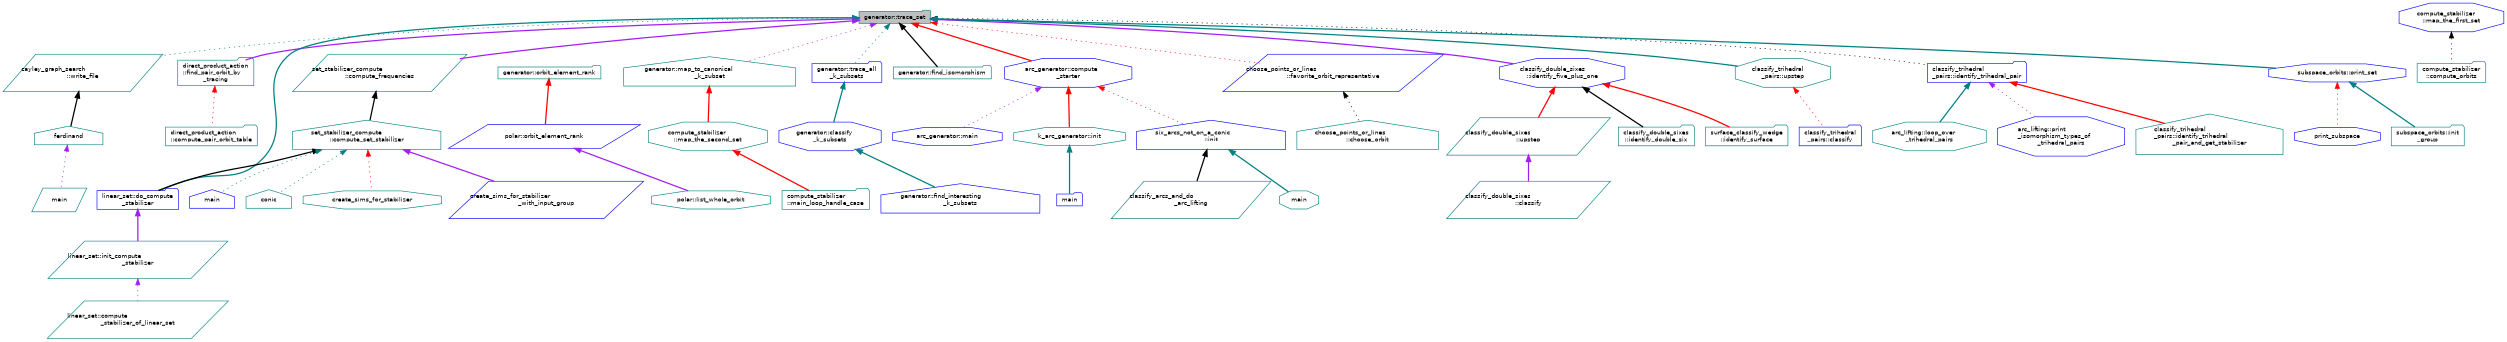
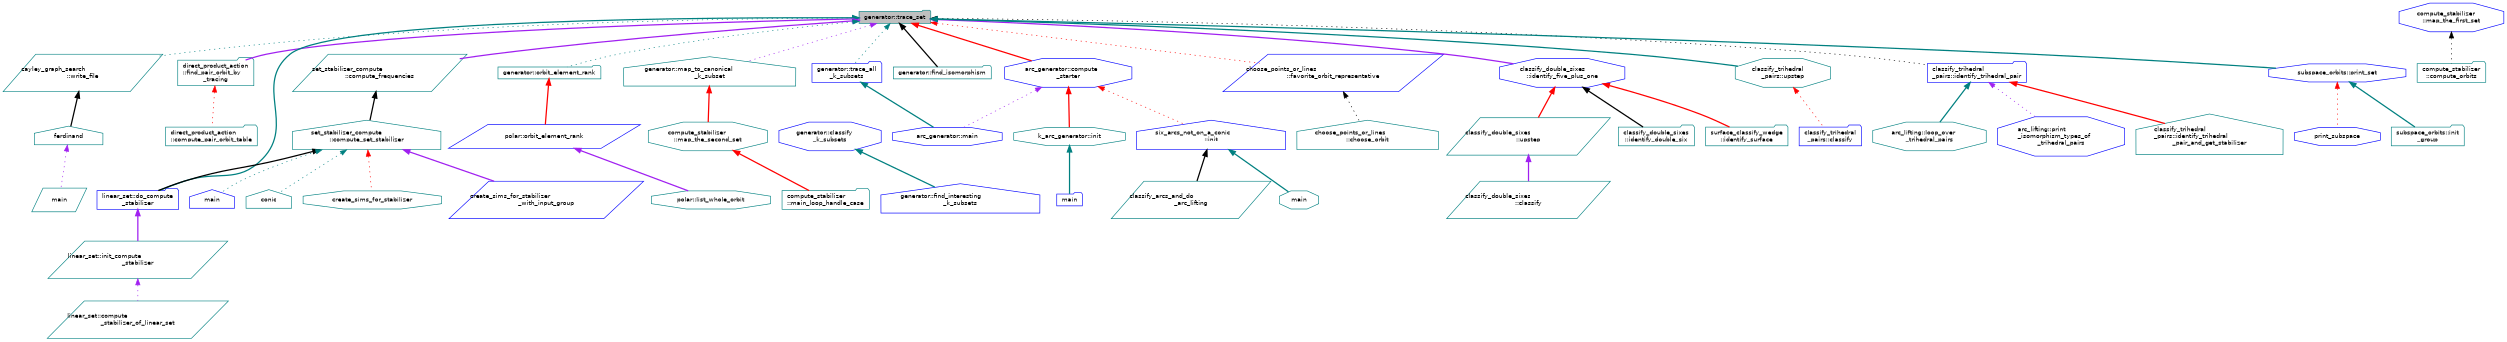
edge "generator::orbit_element_rank" -> "generator::trace_set": added
edge "generator::classify _k_subsets" -> "generator::trace_all _k_subsets": now "arc_generator::main" -> "generator::trace_all _k_subsets"
